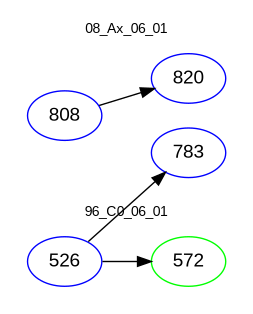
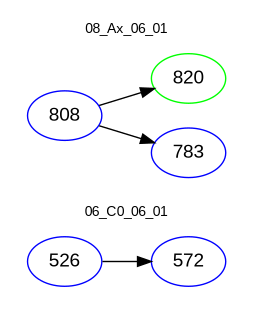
node "820": color blue -> green
edge "526" -> "783": now "808" -> "783"
cluster "96_C0_06_01": label "96_C0_06_01" -> "06_C0_06_01"
node "572": color green -> blue
